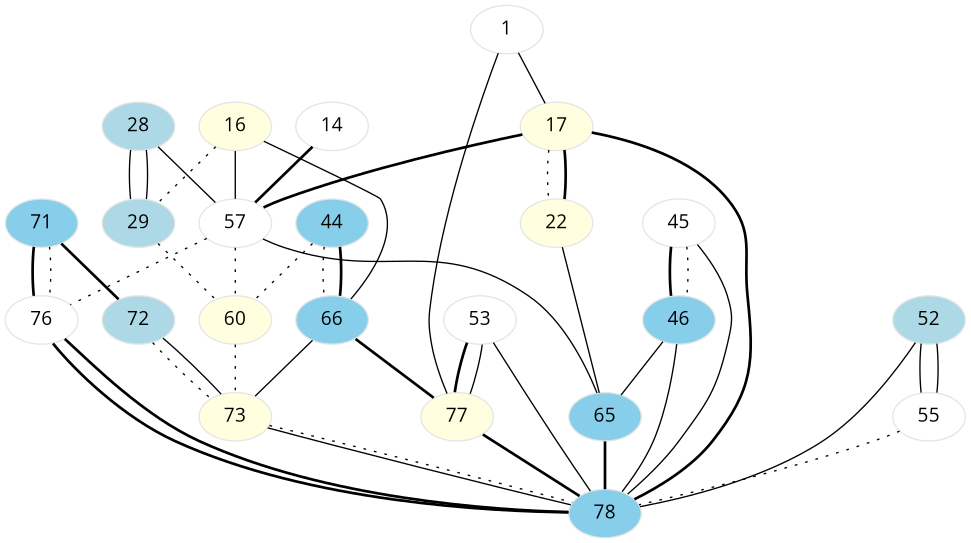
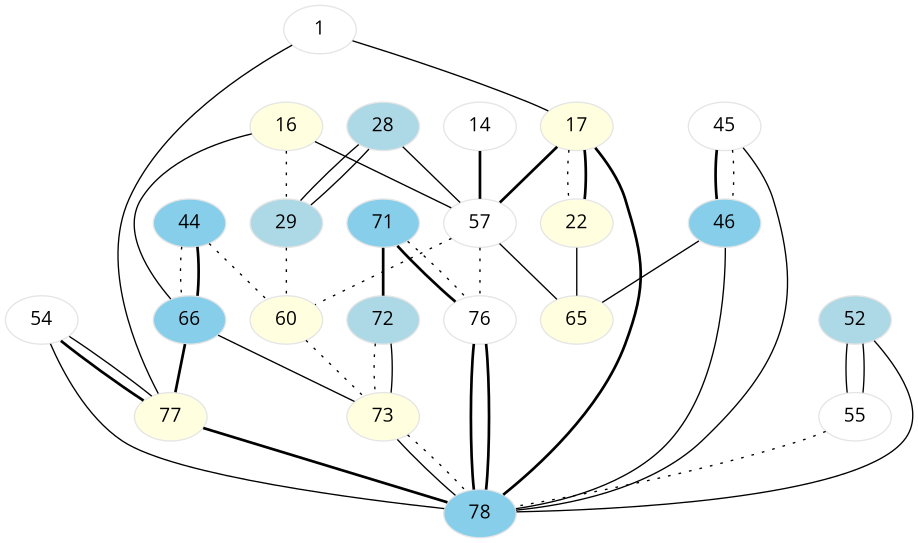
node "53": label "53" -> "54"
node "65": fillcolor skyblue -> lightyellow
edge "65" -- "78": removed
